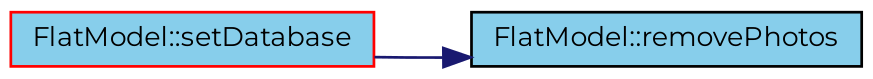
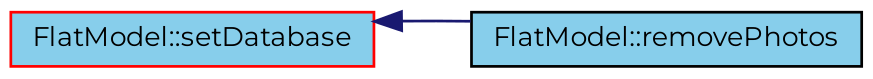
edge "FlatModel::setDatabase" -> "FlatModel::removePhotos": reversed
